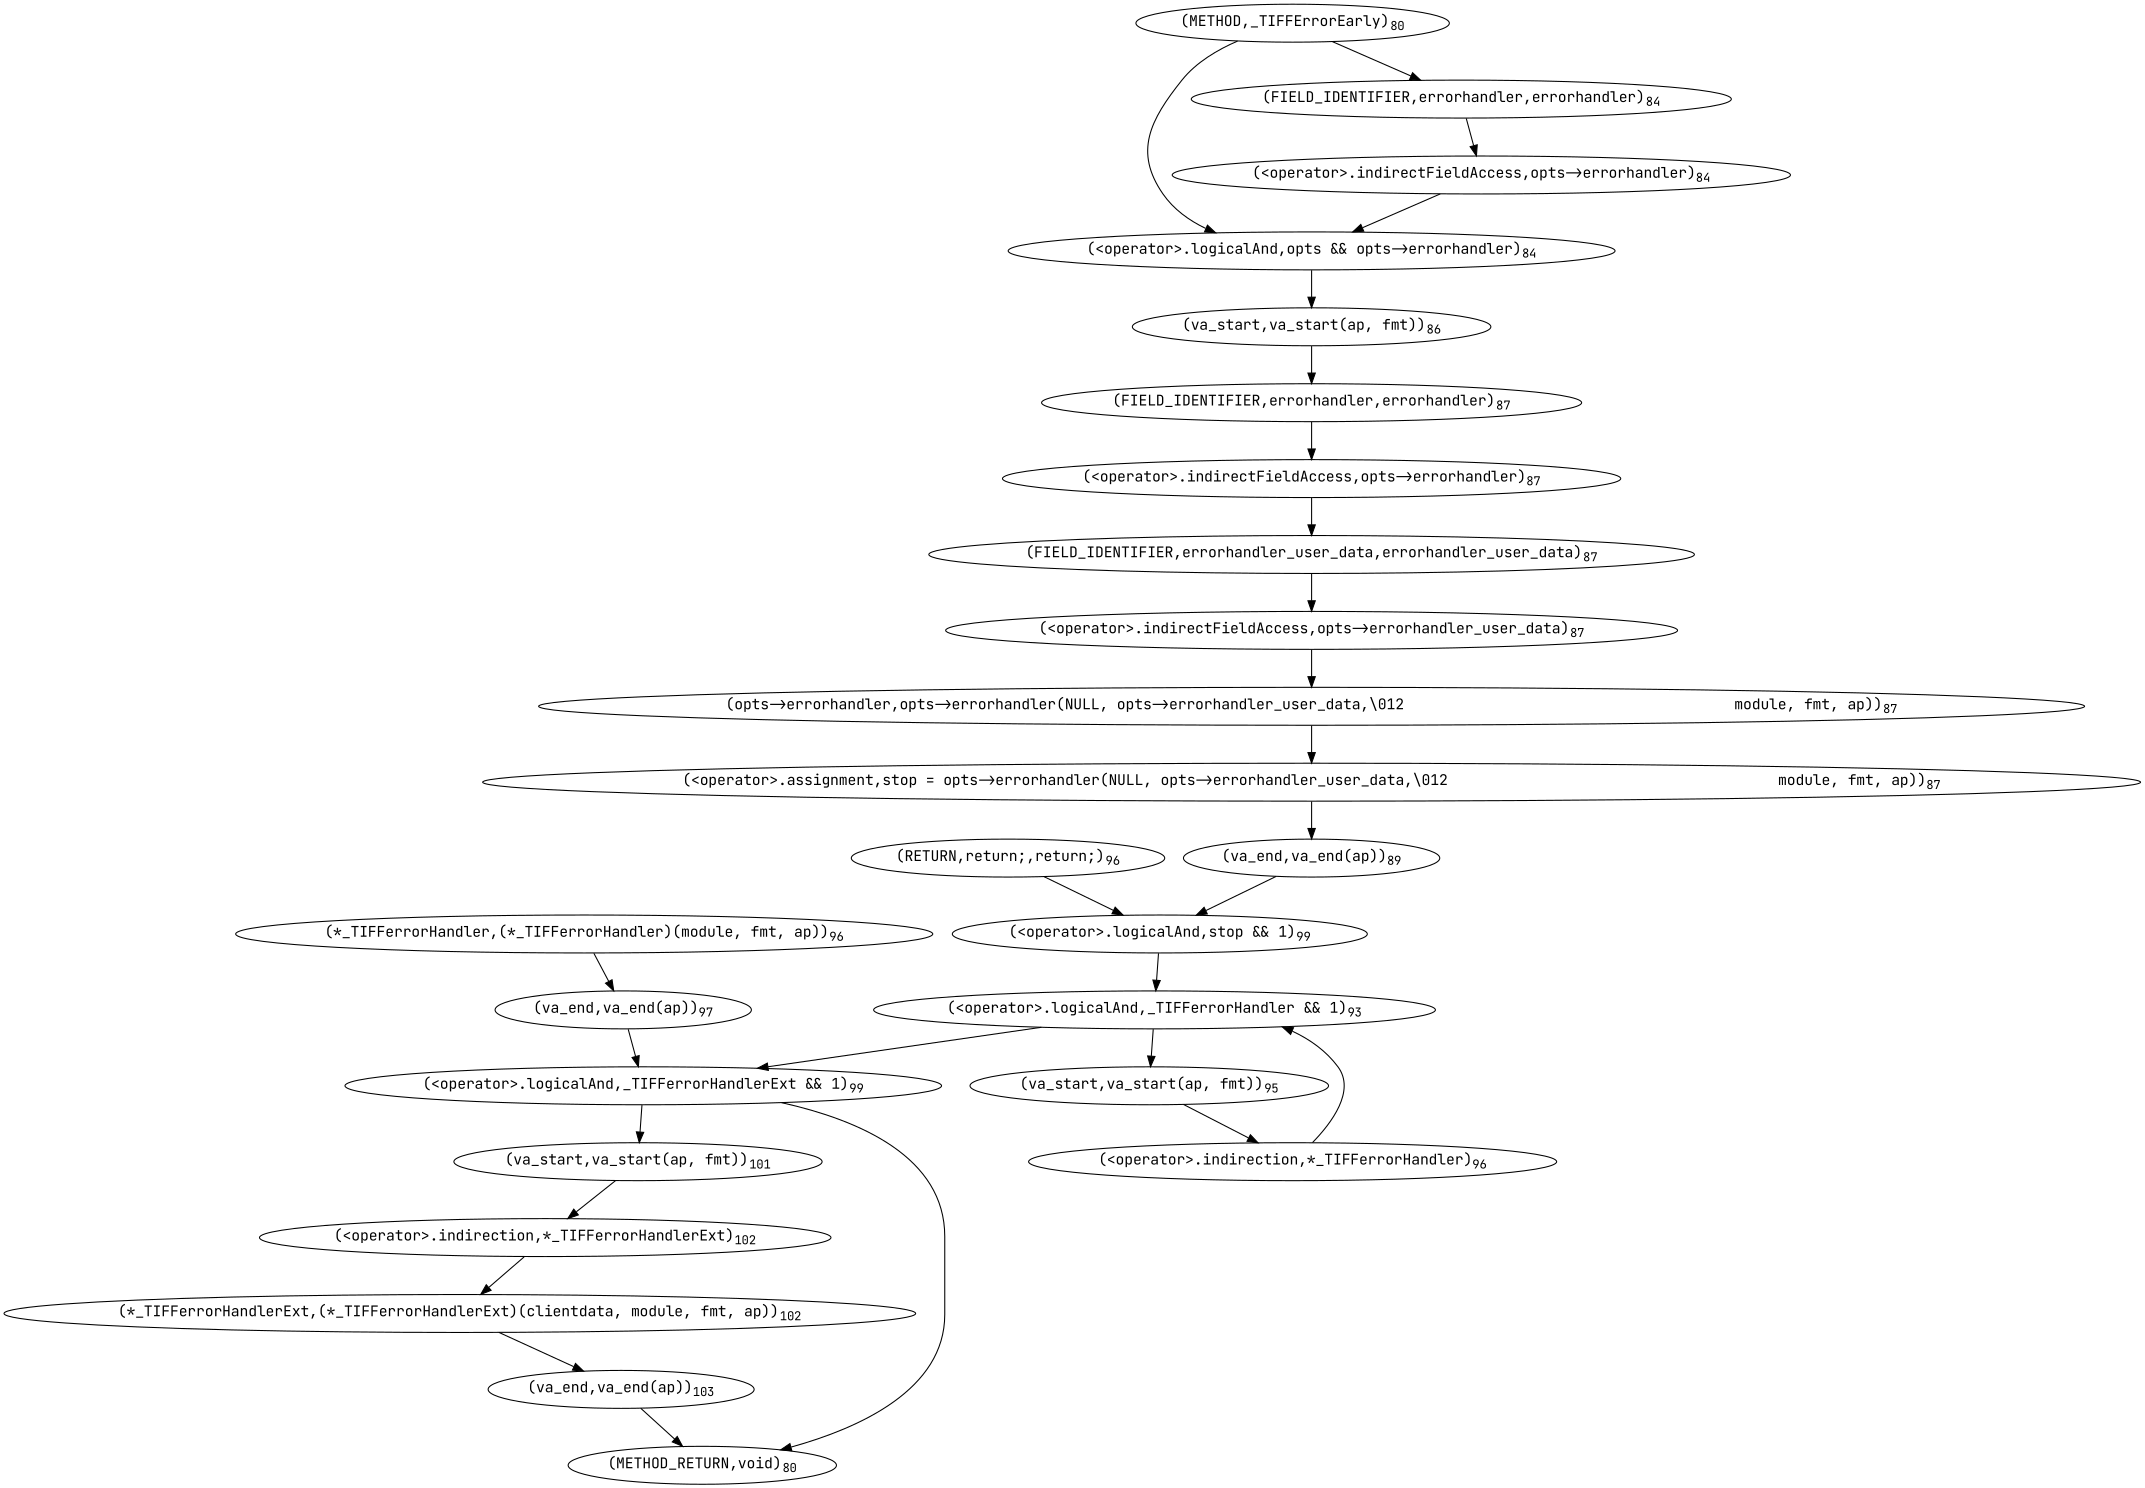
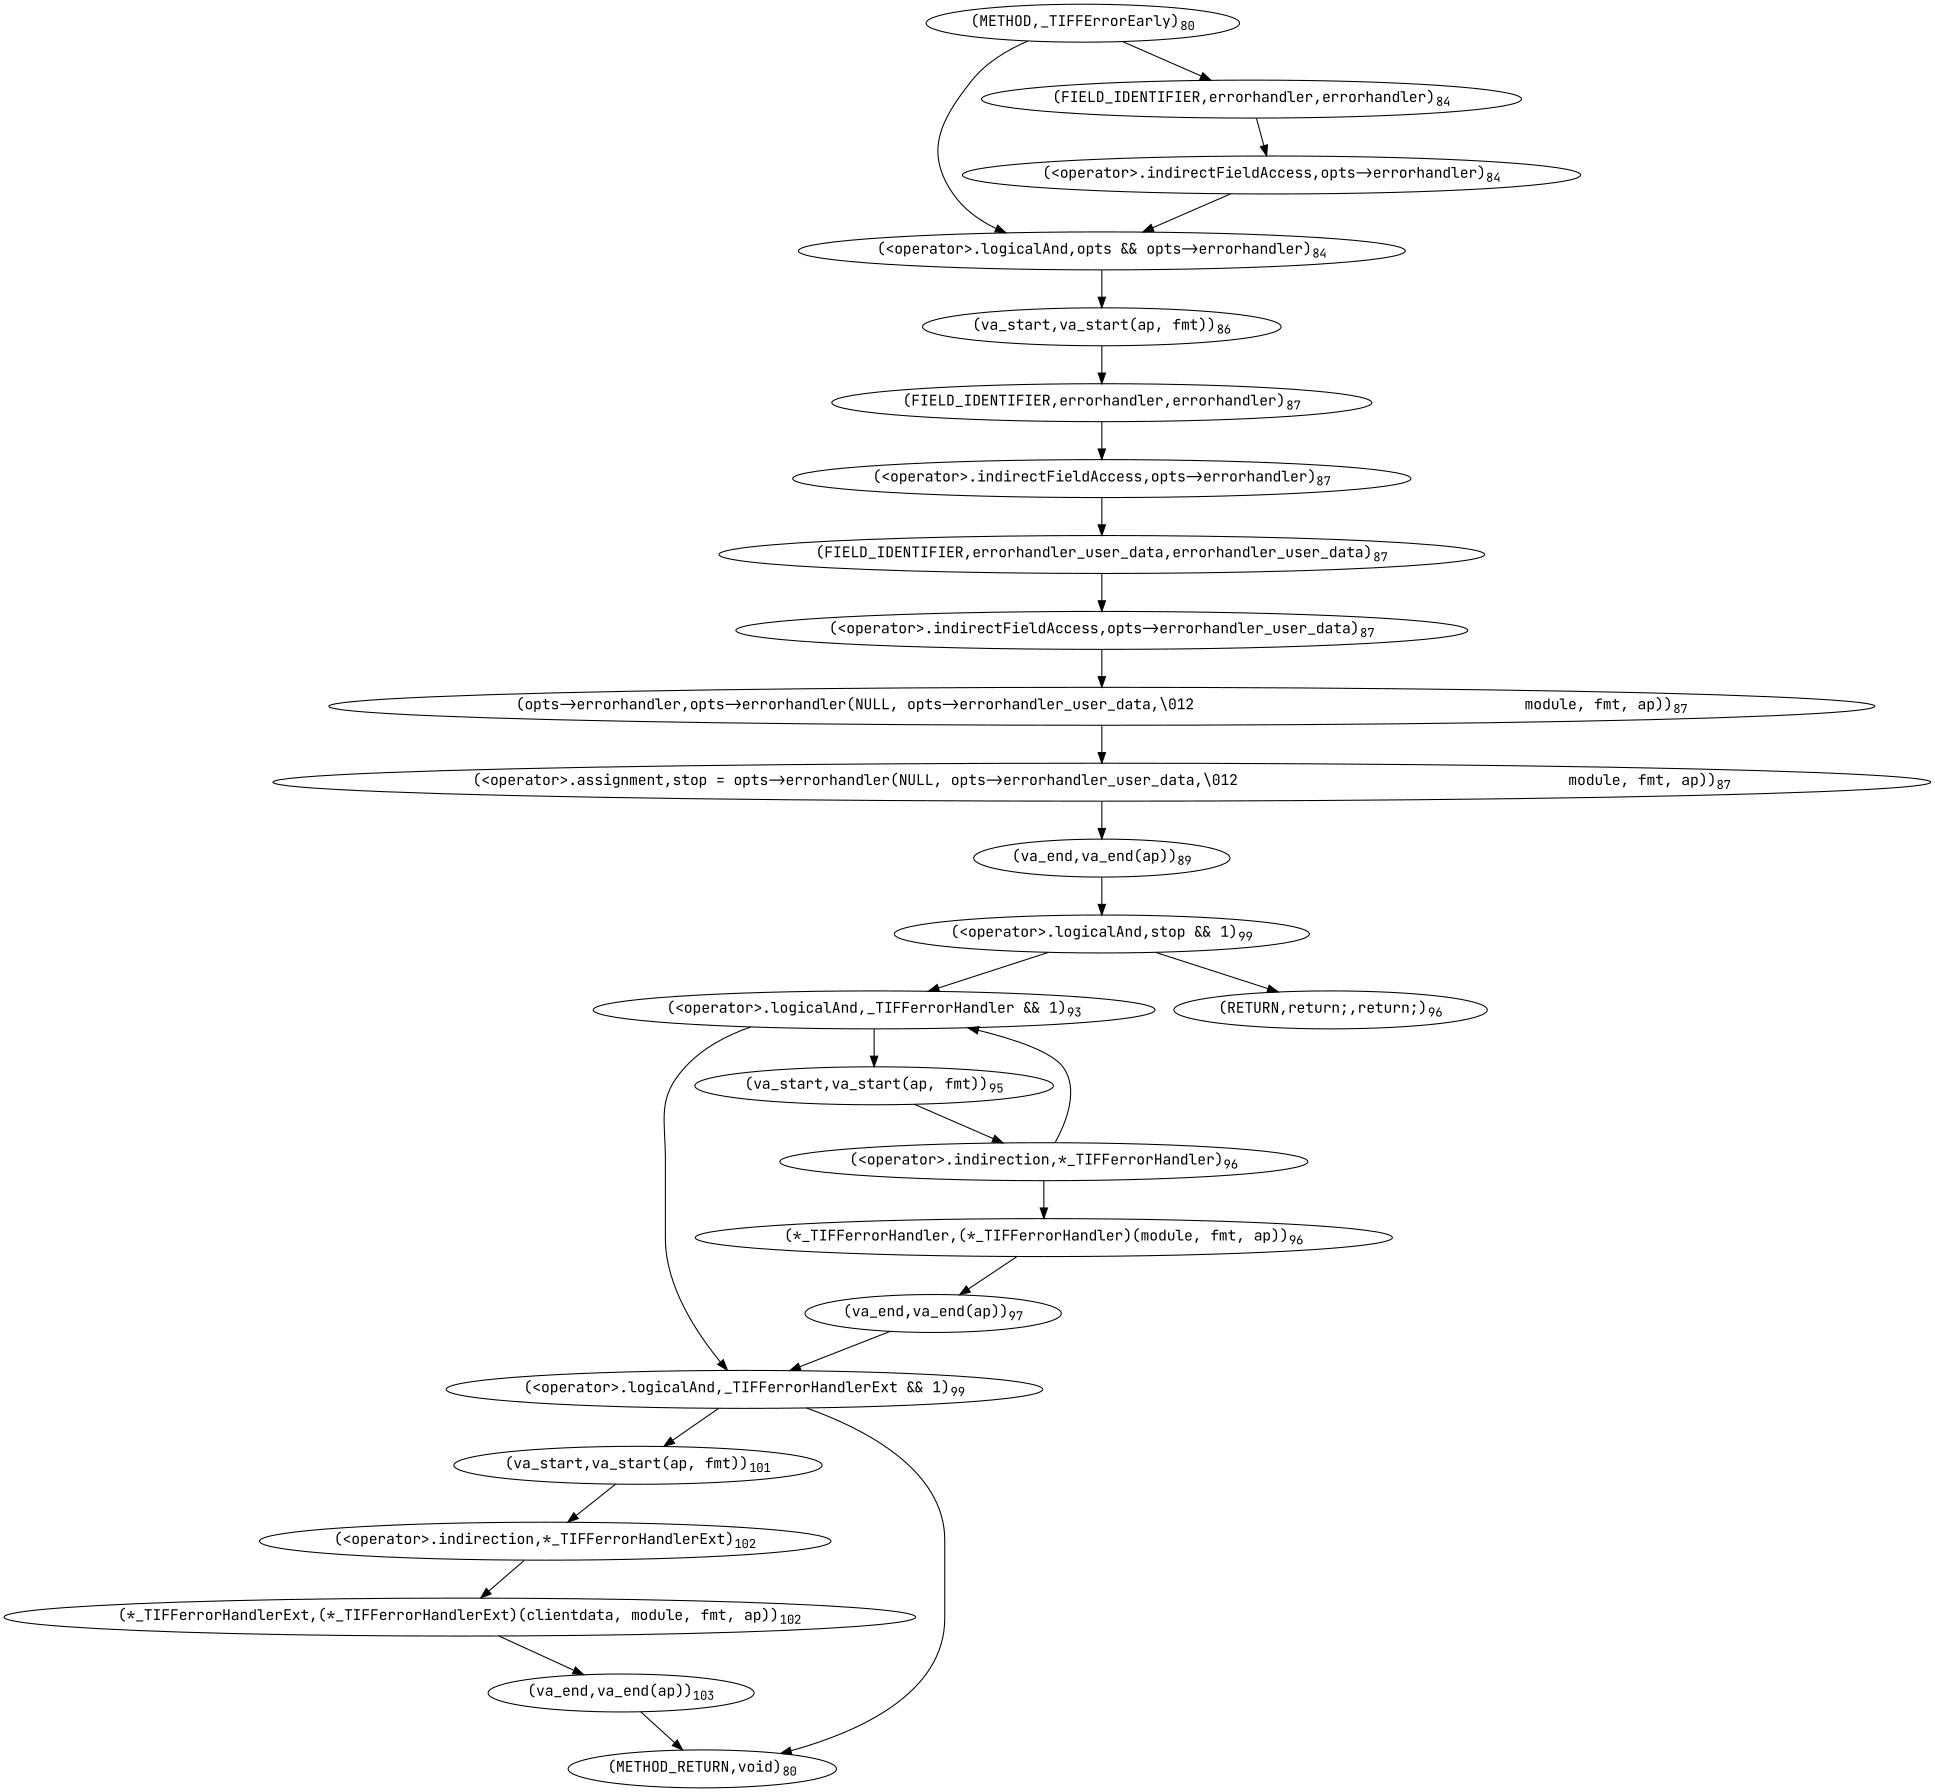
edge "(RETURN,return;,return;)" -> "(<operator>.logicalAnd,stop && 1)": reversed
edge "(<operator>.indirection,*_TIFFerrorHandler)" -> "(*_TIFFerrorHandler,(*_TIFFerrorHandler)(module, fmt, ap))": added
